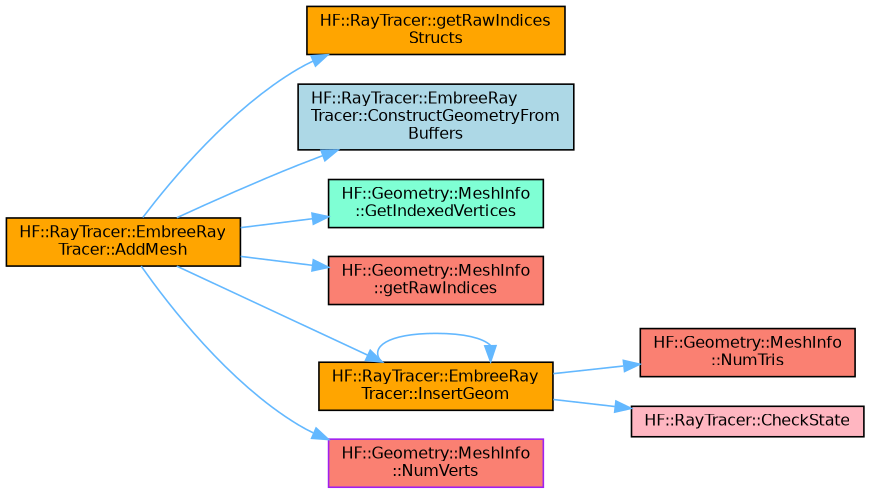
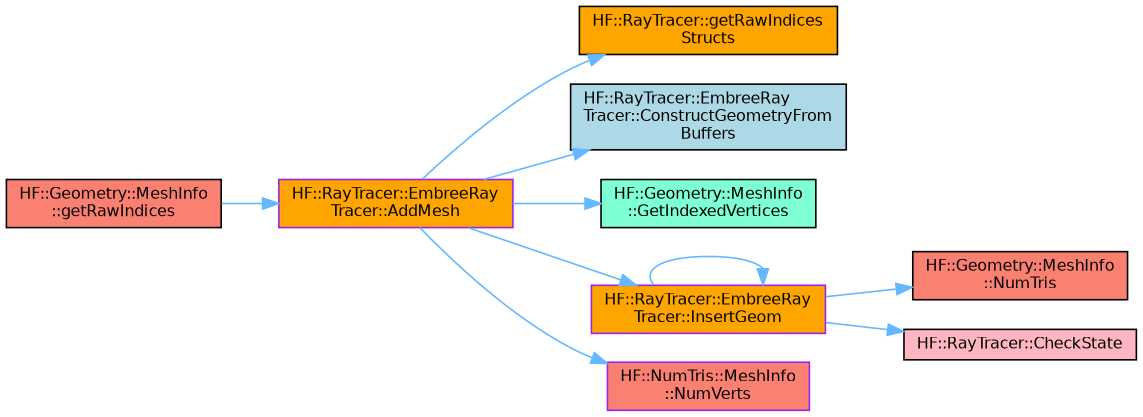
node "HF::RayTracer::EmbreeRay Tracer::AddMesh": color black -> purple
edge "HF::RayTracer::EmbreeRay Tracer::AddMesh" -> "HF::Geometry::MeshInfo ::getRawIndices": reversed
node "HF::RayTracer::EmbreeRay Tracer::InsertGeom": color black -> purple
node "HF::Geometry::MeshInfo ::NumVerts": label "HF::Geometry::MeshInfo ::NumVerts" -> "HF::NumTris::MeshInfo ::NumVerts"
